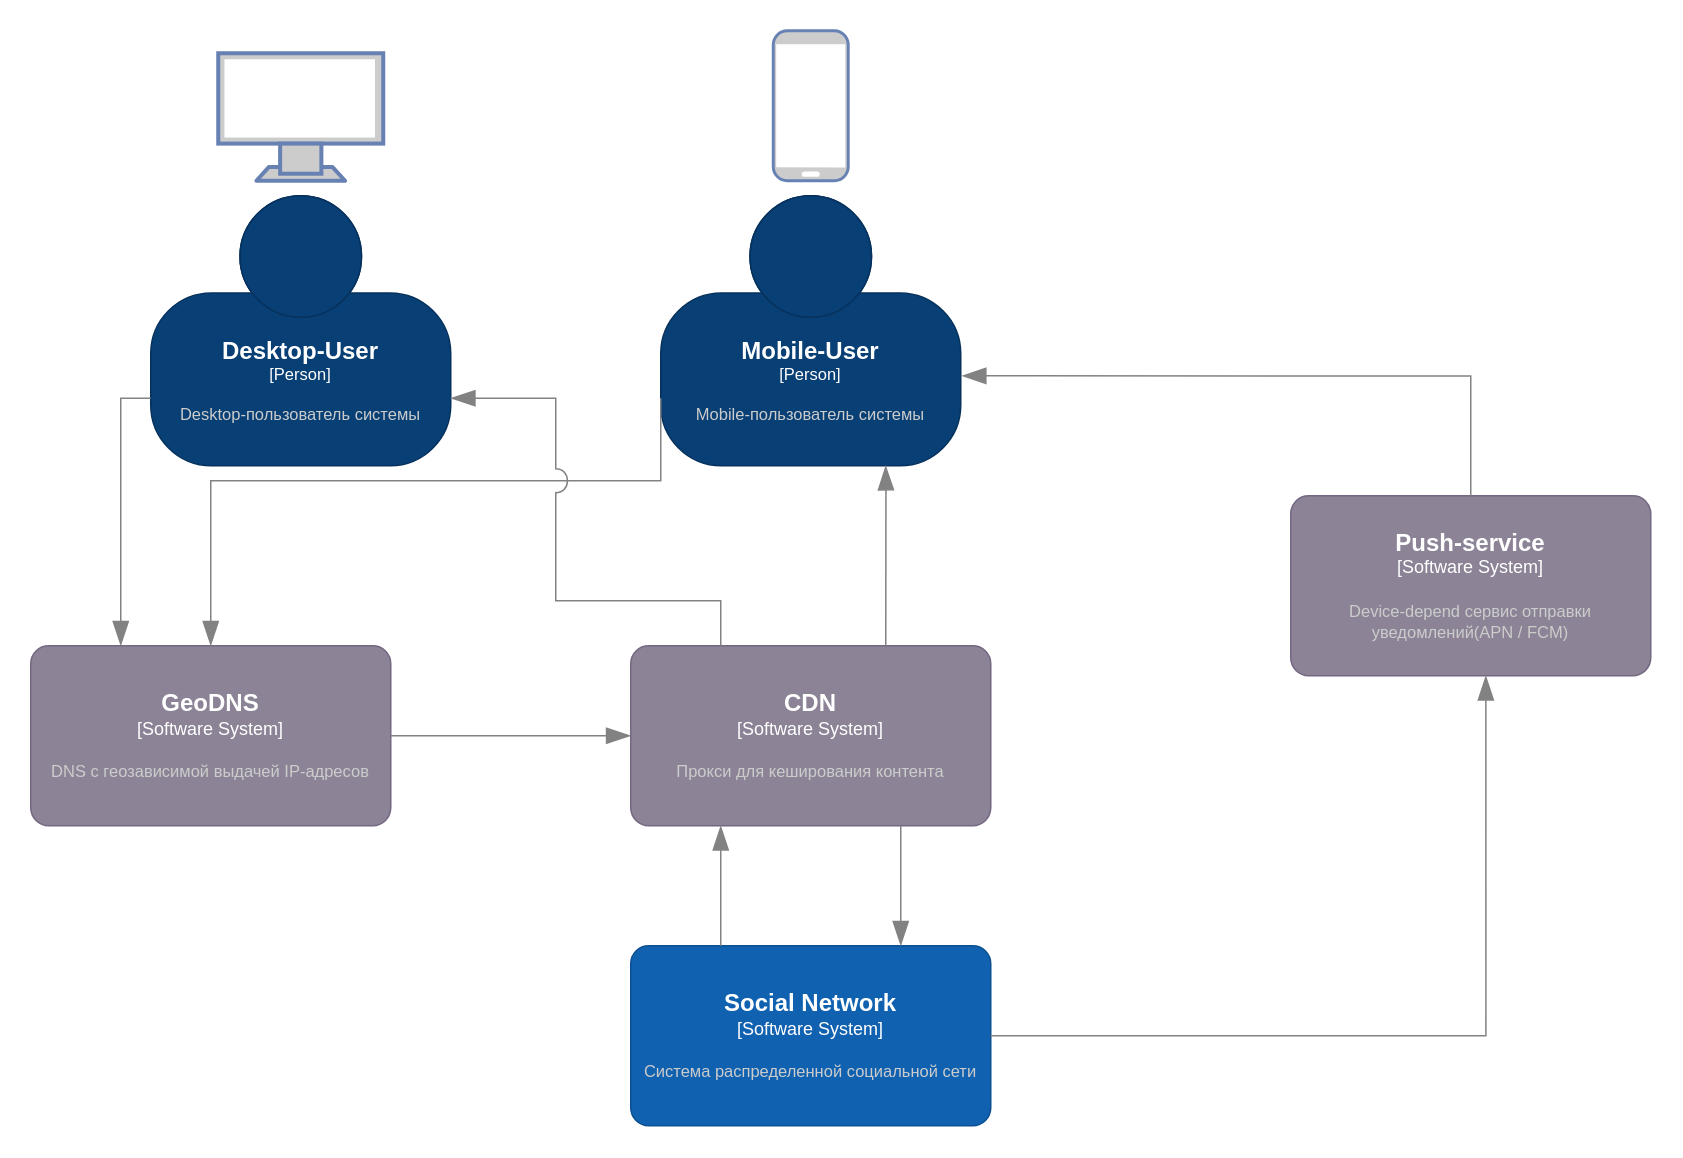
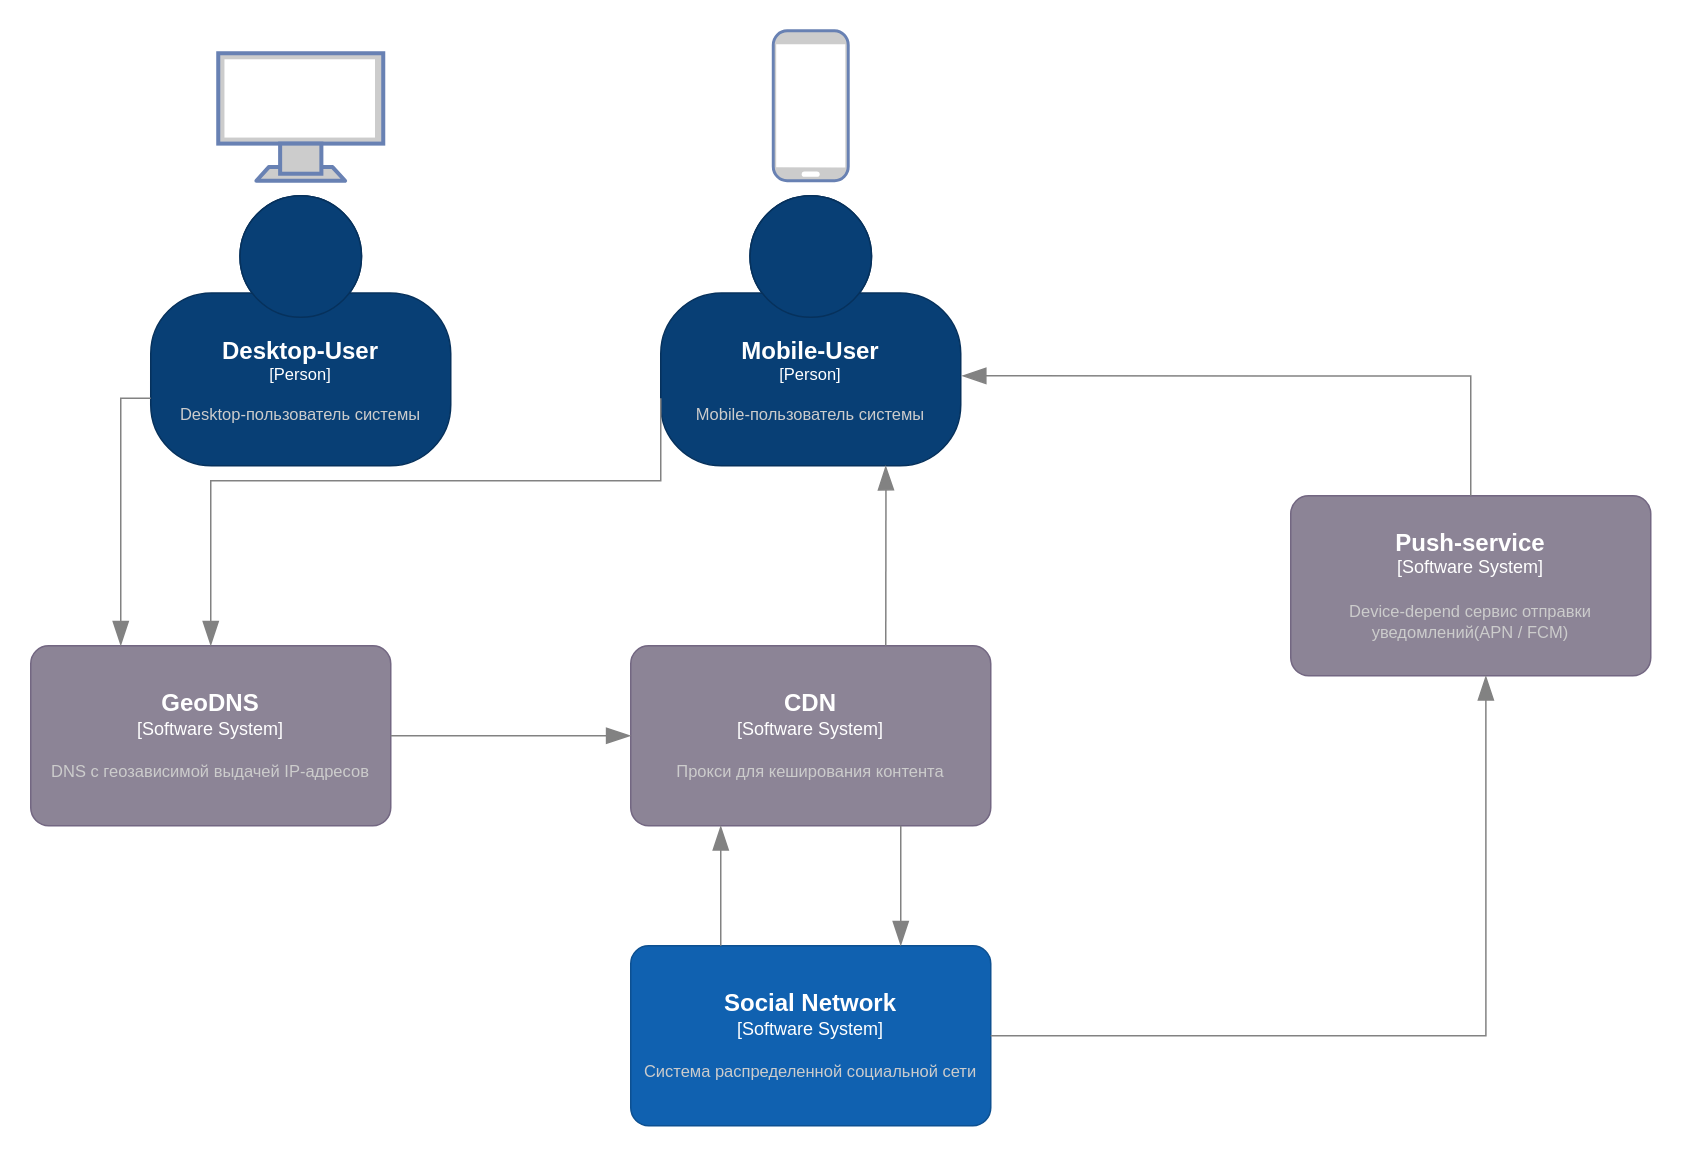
edge "CDN [Software System] Прокси для кеширования контента" -> "Desktop-User [Person] Desktop-пользователь системы": removed
